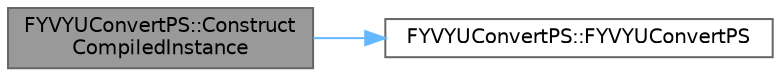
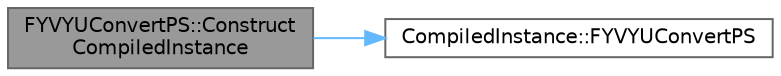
node "FYVYUConvertPS::FYVYUConvertPS": label "FYVYUConvertPS::FYVYUConvertPS" -> "CompiledInstance::FYVYUConvertPS"
